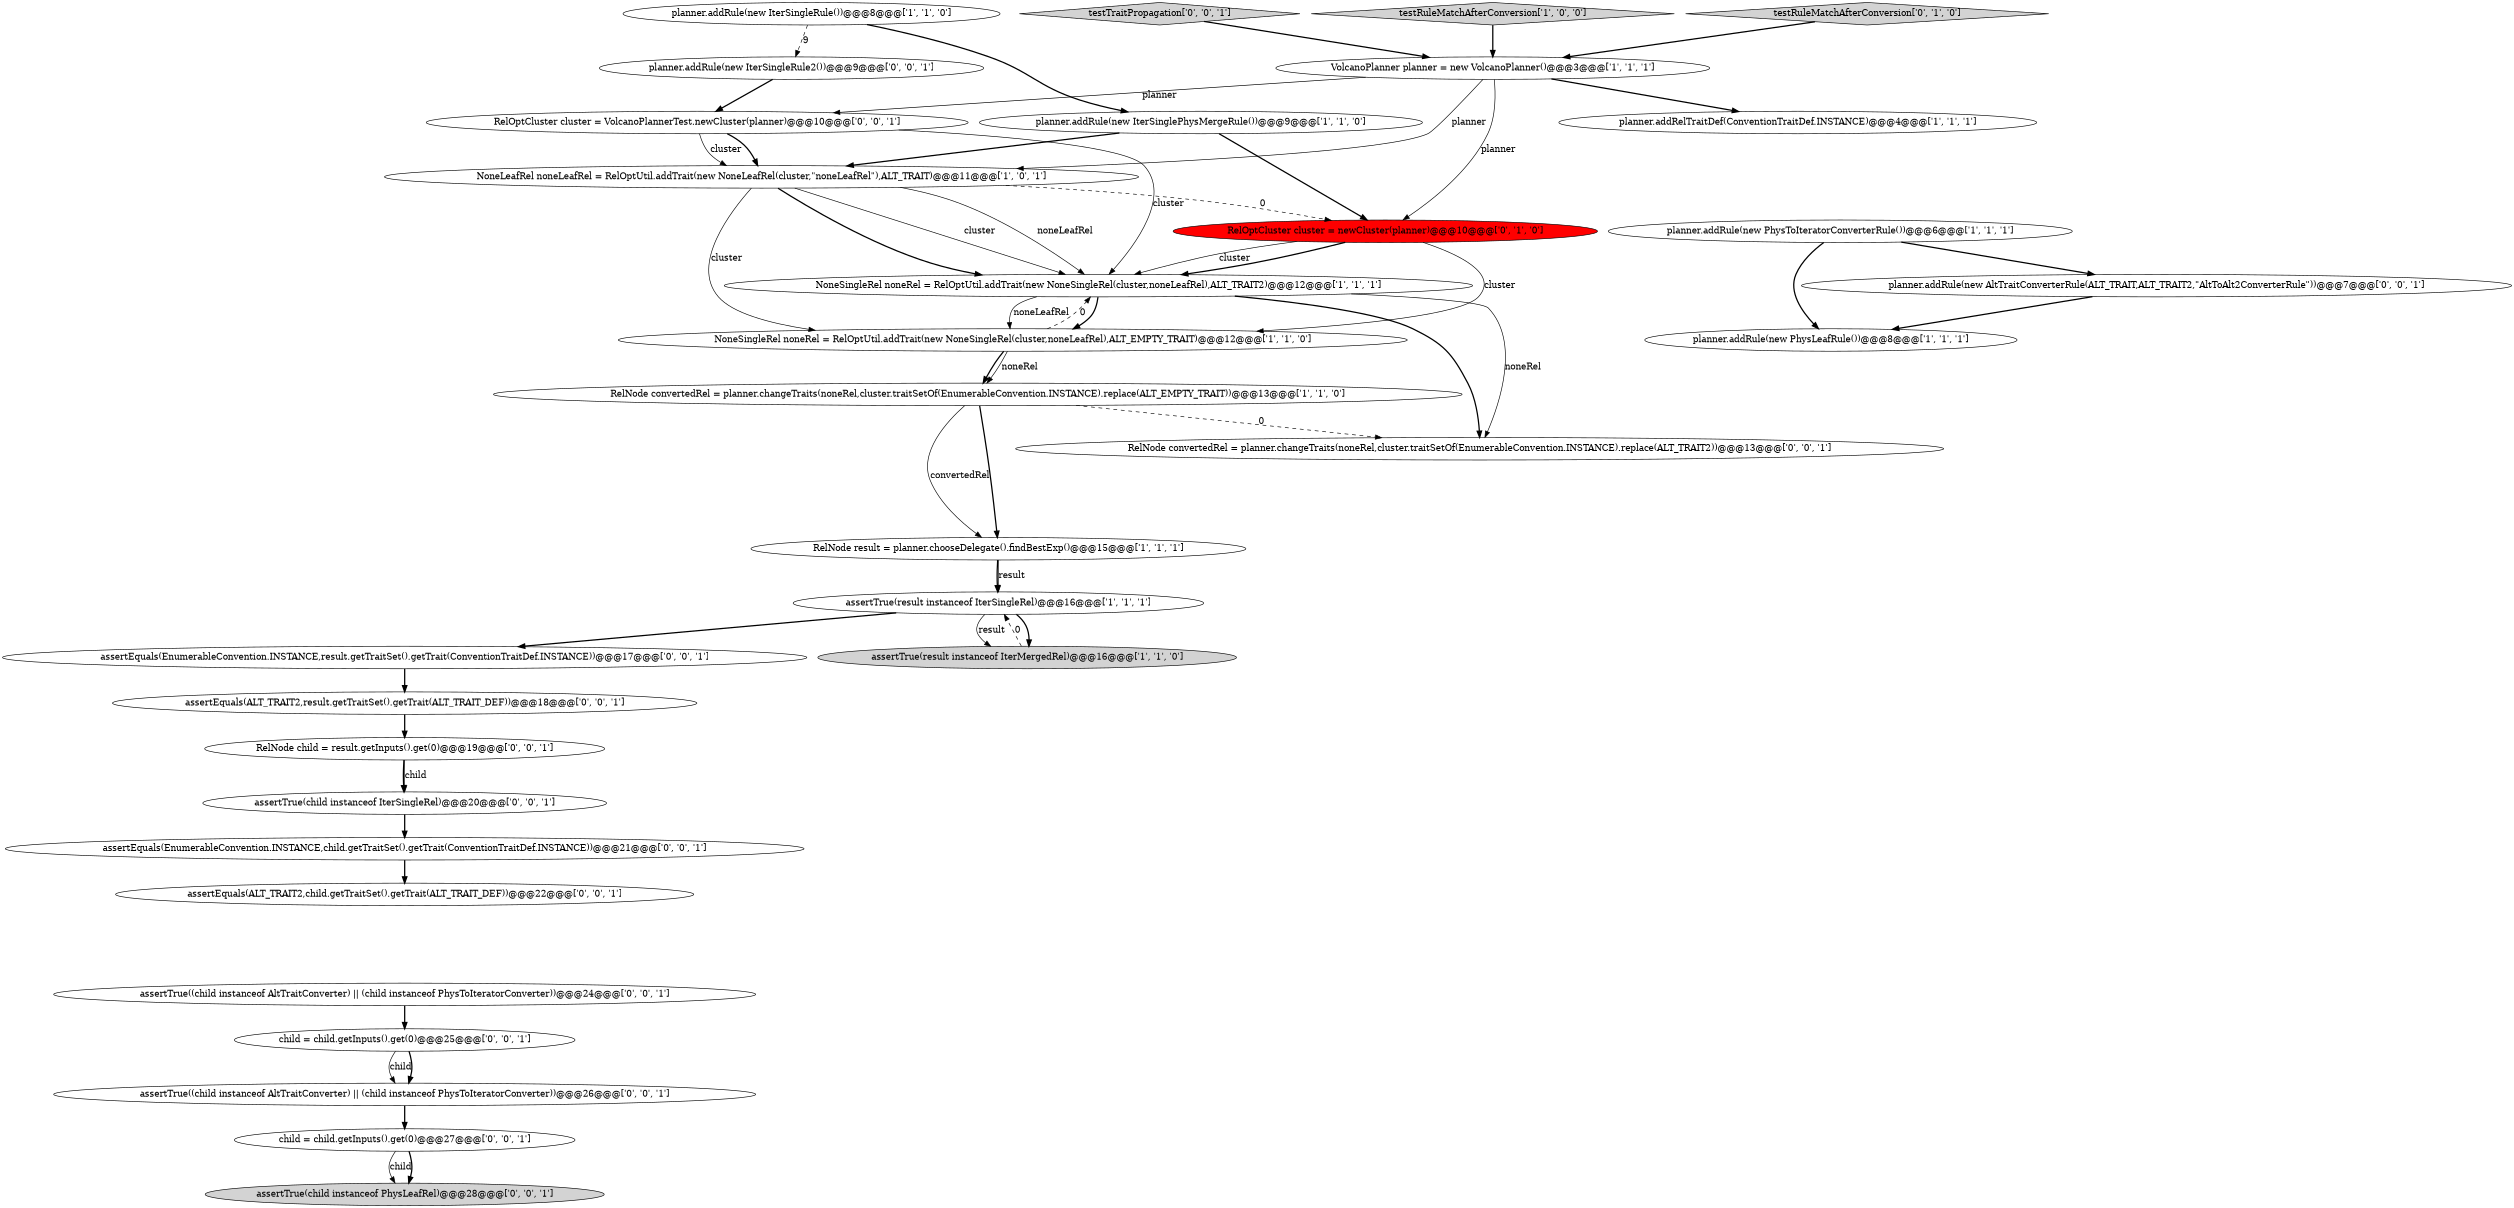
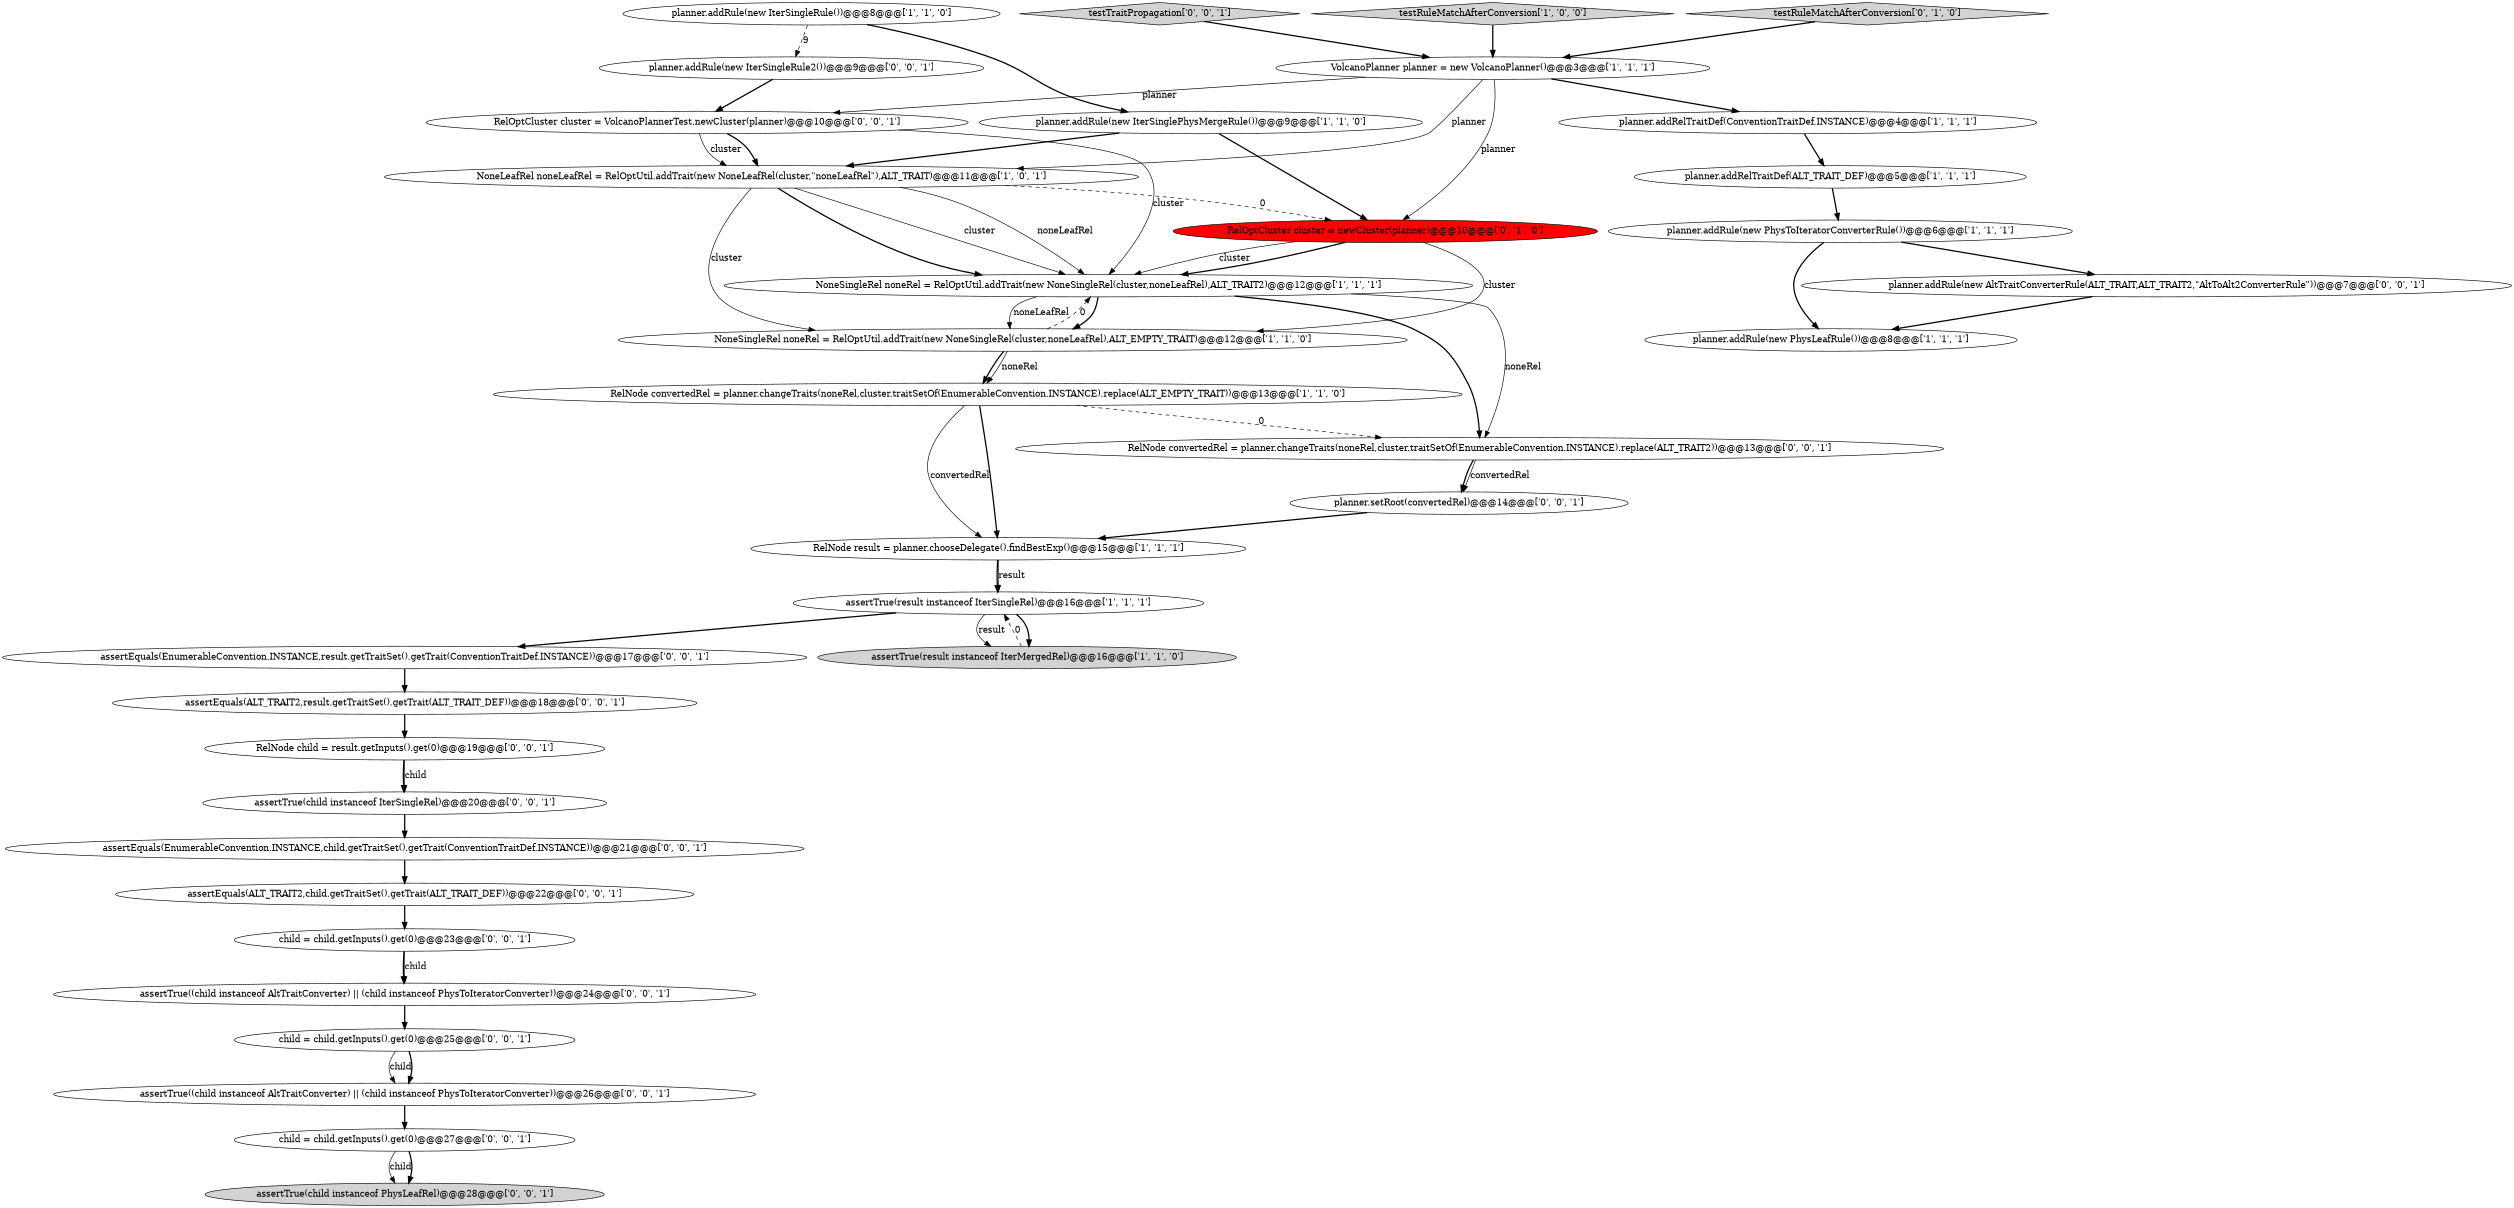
node "planner.addRelTraitDef(ALT_TRAIT_DEF)@@@5@@@['1', '1', '1']": added
node "planner.setRoot(convertedRel)@@@14@@@['0', '0', '1']": added
node "child = child.getInputs().get(0)@@@23@@@['0', '0', '1']": added
